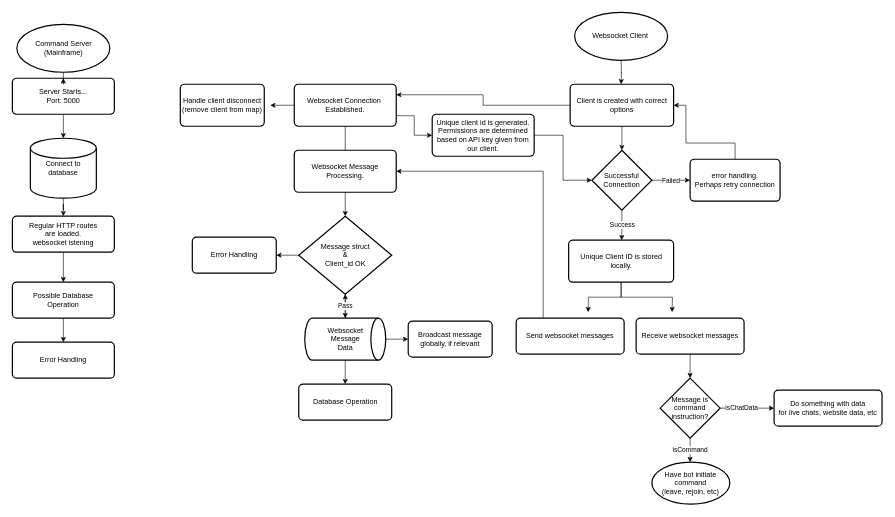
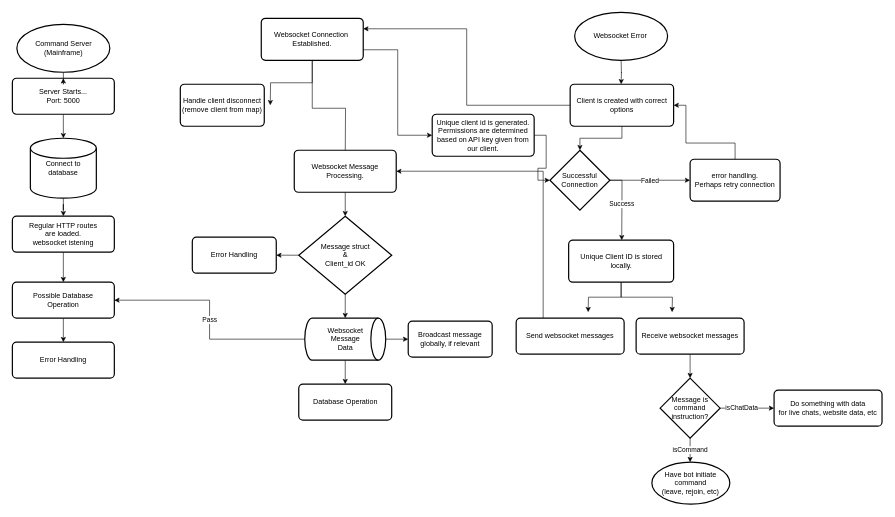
node "Websocket Client": label "Websocket Client" -> "Websocket Error"
node "Websocket Connection Established.": moved (345, 105) -> (312, 39)
node "Successful Connection": moved (622, 180) -> (580, 180)
edge "Websocket Message Data" -> "Message struct & Client_id OK": now "Websocket Message Data" -> "Possible Database Operation"
